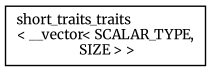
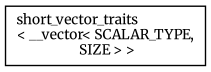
node "short_traits_traits < __vector< SCALAR_TYPE, SIZE > >": label "short_traits_traits < __vector< SCALAR_TYPE, SIZE > >" -> "short_vector_traits < __vector< SCALAR_TYPE, SIZE > >"
